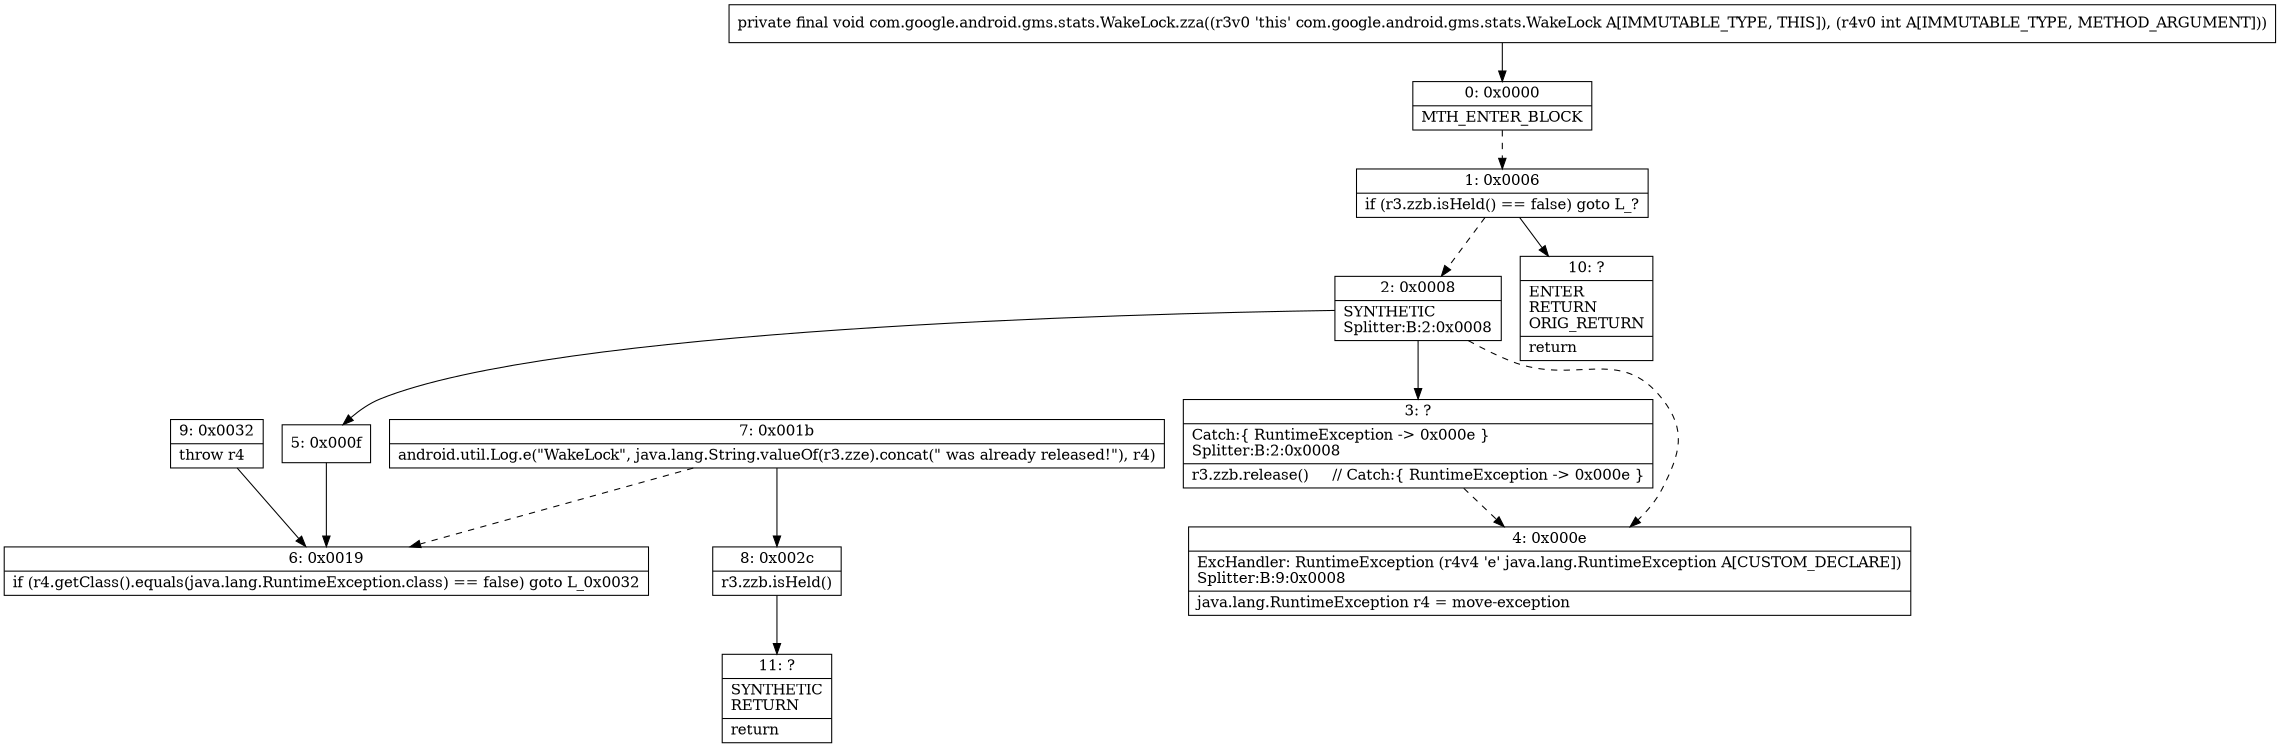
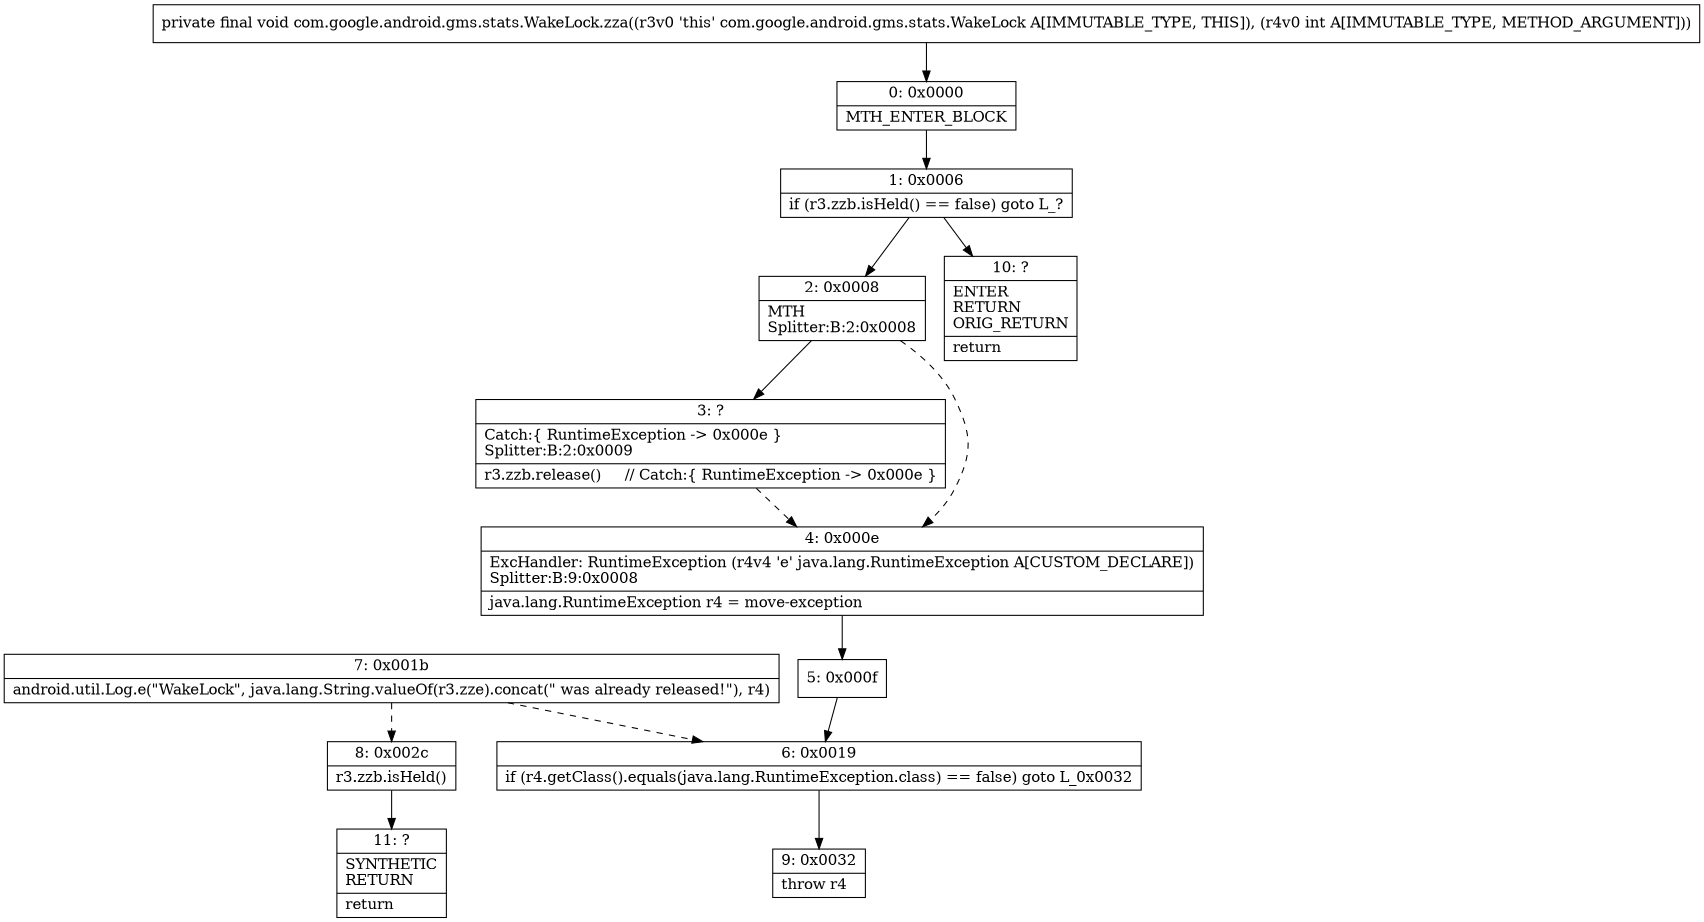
edge "0: 0x0000" -> "1: 0x0006": style dashed -> solid
edge "1: 0x0006" -> "2: 0x0008": style dashed -> solid
node "2: 0x0008": text "SYNTHETIC" -> "MTH"
edge "2: 0x0008" -> "5: 0x000f": now "4: 0x000e" -> "5: 0x000f"
node "3: ?": text "Splitter:B:2:0x0008" -> "Splitter:B:2:0x0009"
edge "7: 0x001b" -> "8: 0x002c": style solid -> dashed
edge "9: 0x0032" -> "6: 0x0019": reversed
